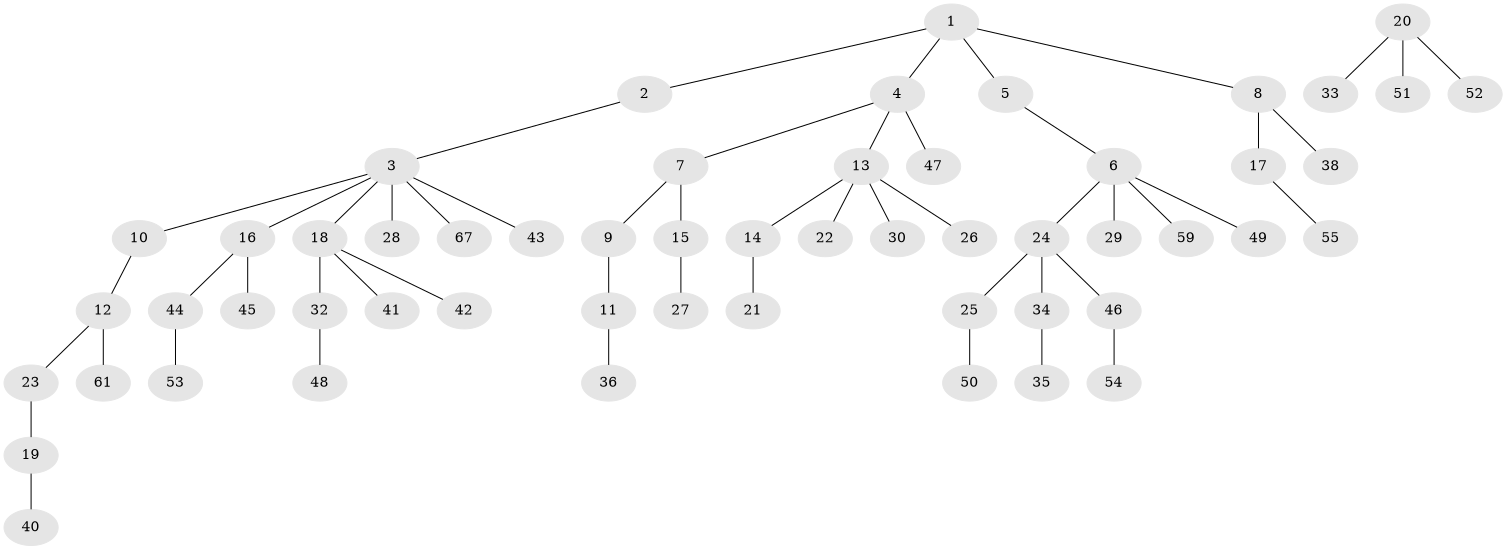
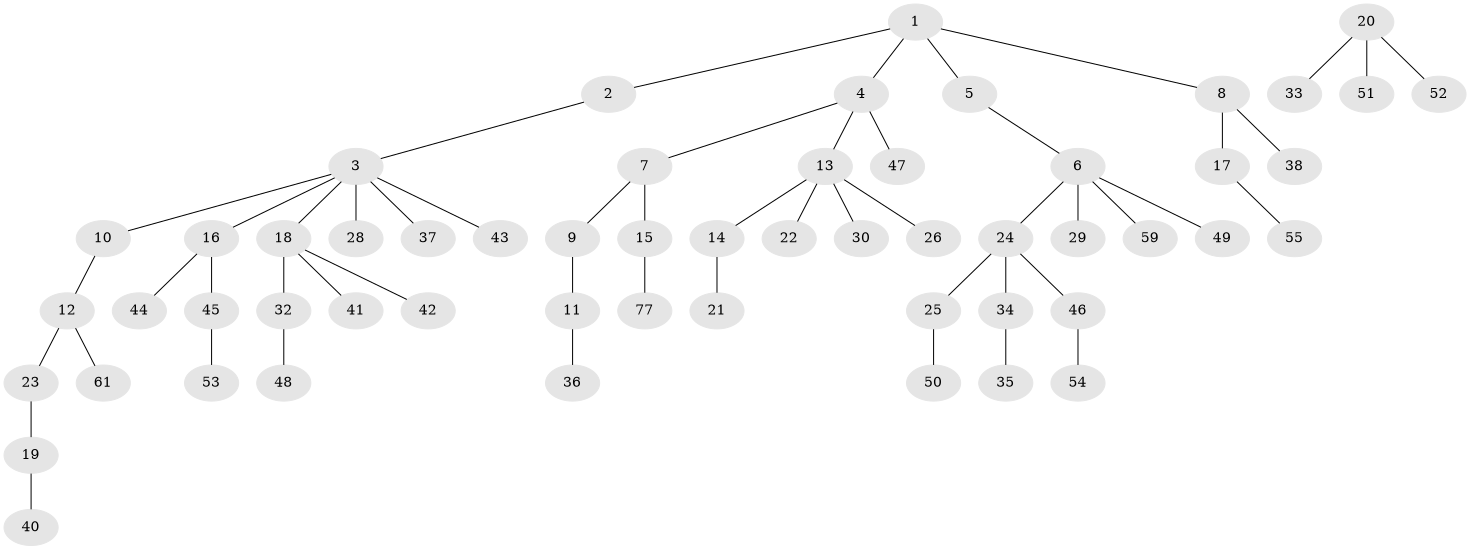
node "67": label "67" -> "37"
node "27": label "27" -> "77"
edge "44" -- "53": now "45" -- "53"
